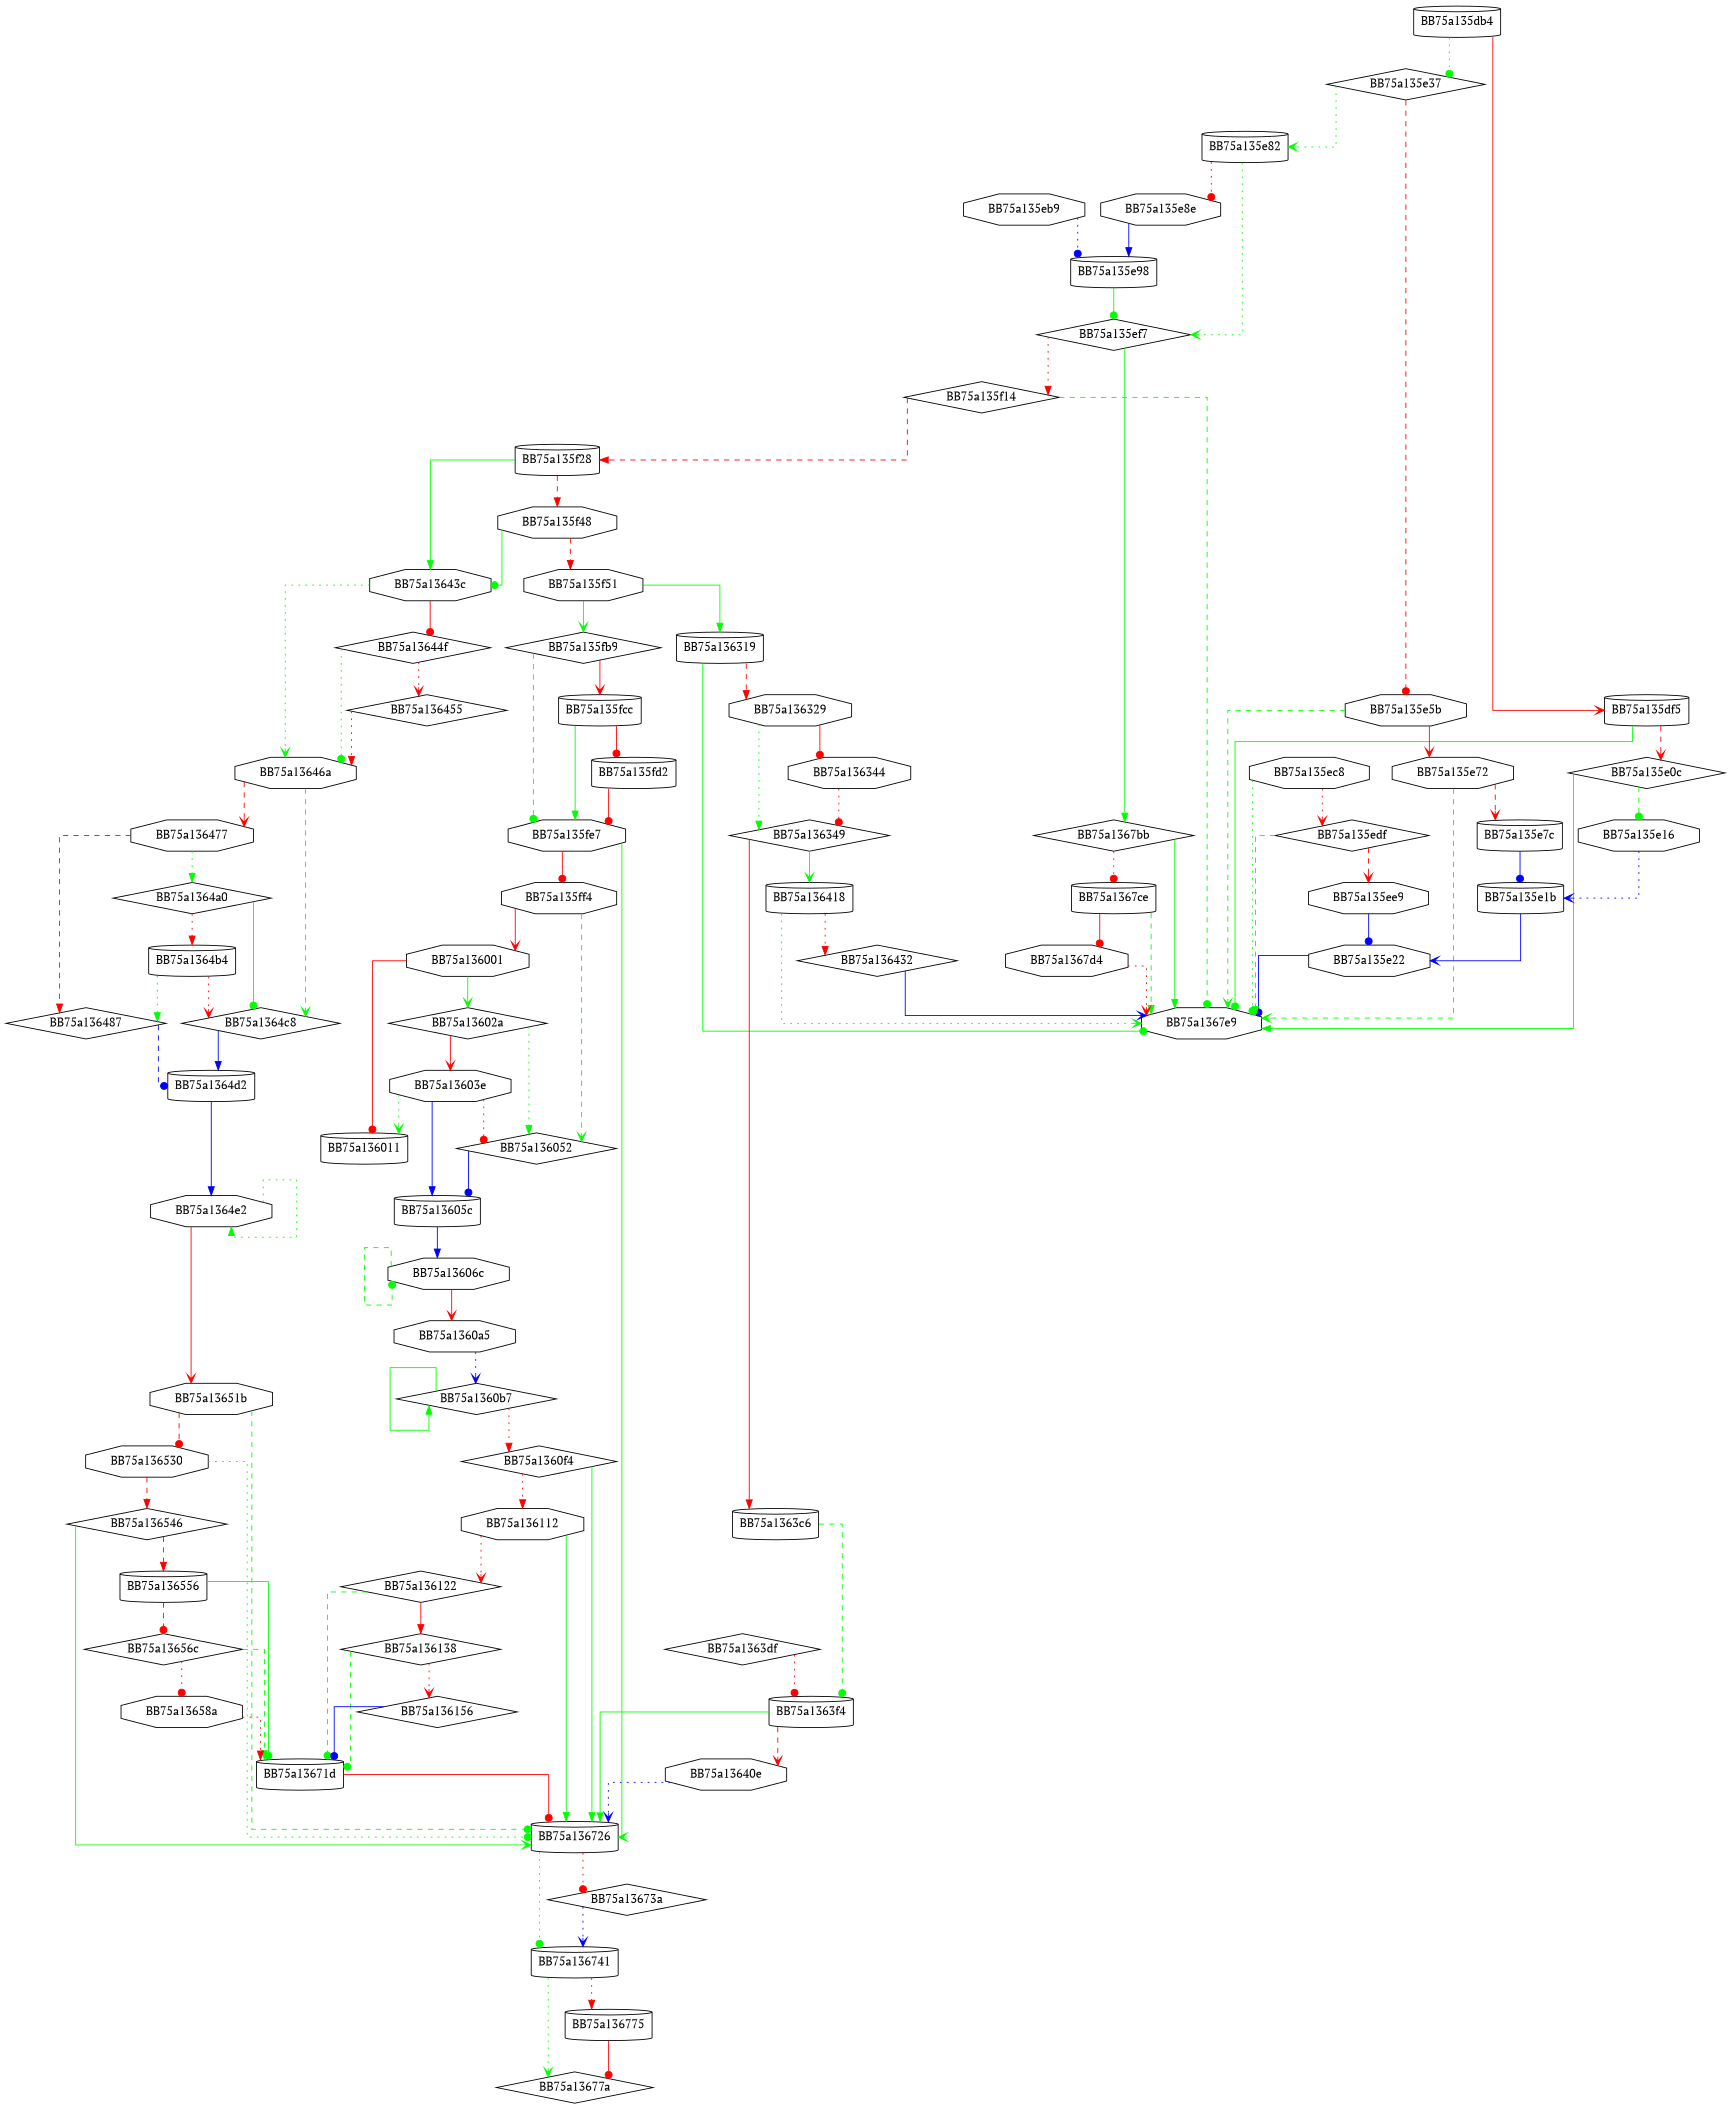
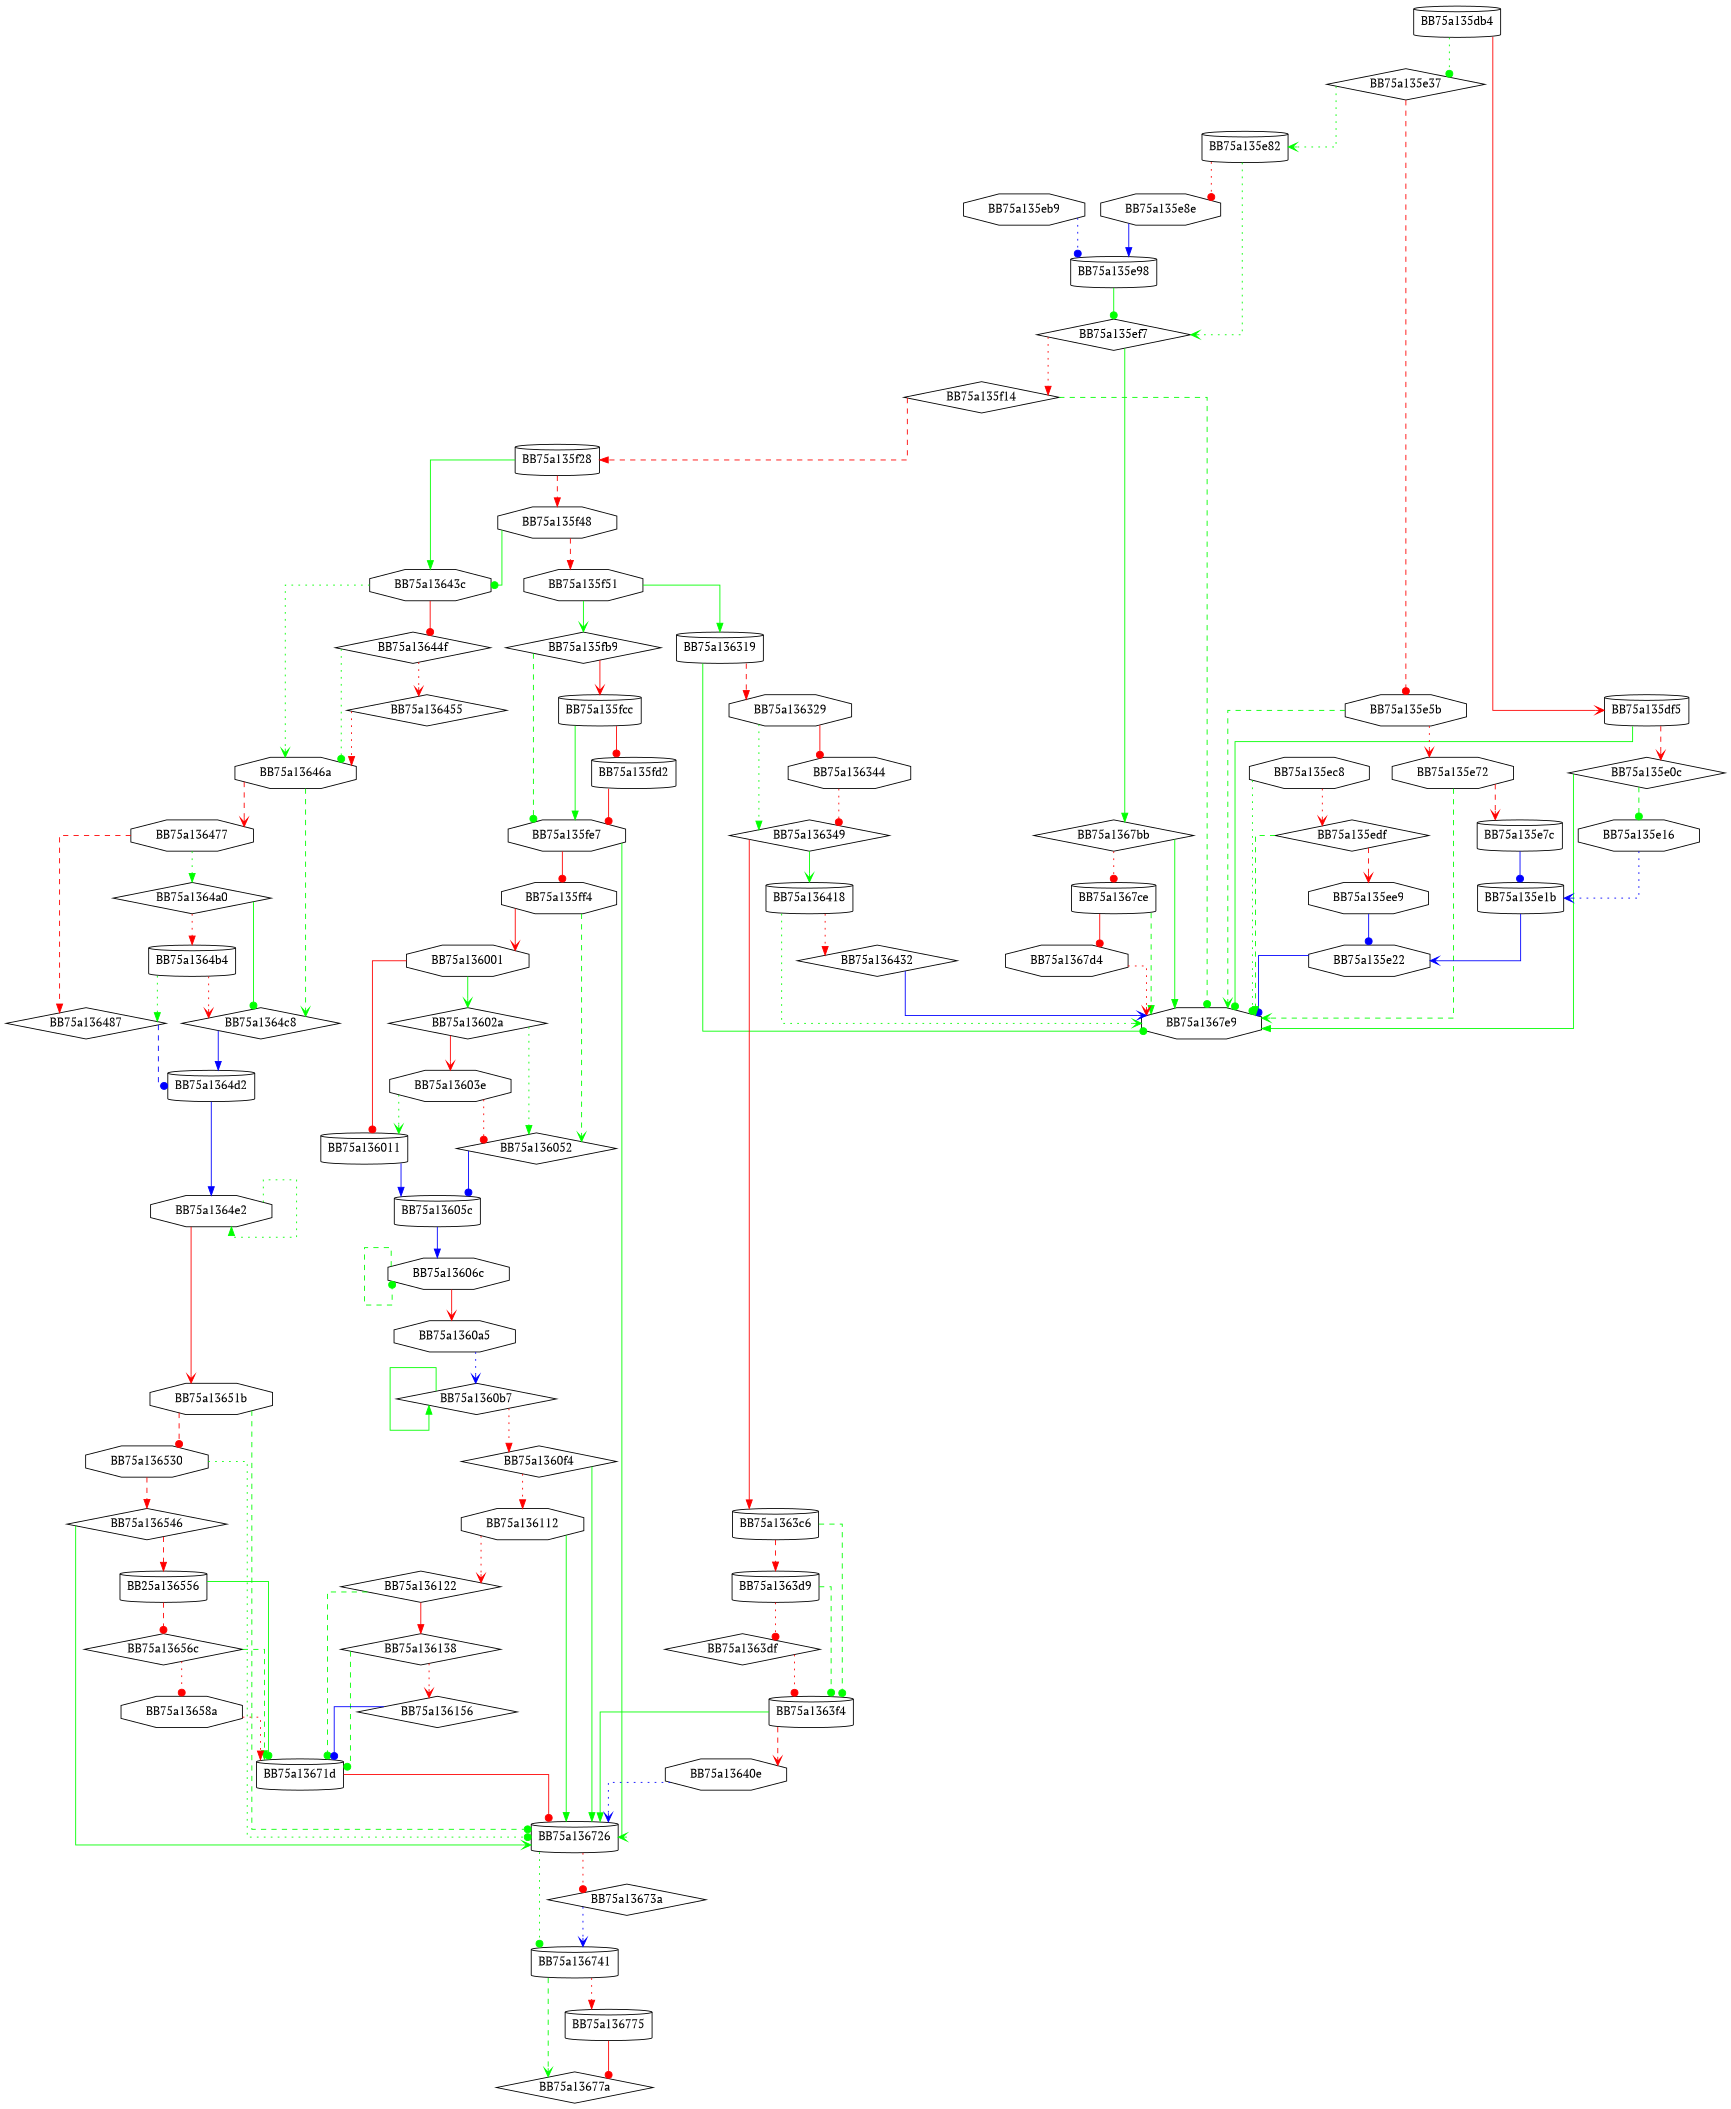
edge "BB75a135e5b" -> "BB75a135e72": style solid -> dotted
edge "BB75a13603e" -> "BB75a13605c": now "BB75a136011" -> "BB75a13605c"
node "BB75a136556": label "BB75a136556" -> "BB25a136556"
node "BB75a1363d9": added
edge "BB75a136741" -> "BB75a13677a": style dotted -> dashed
